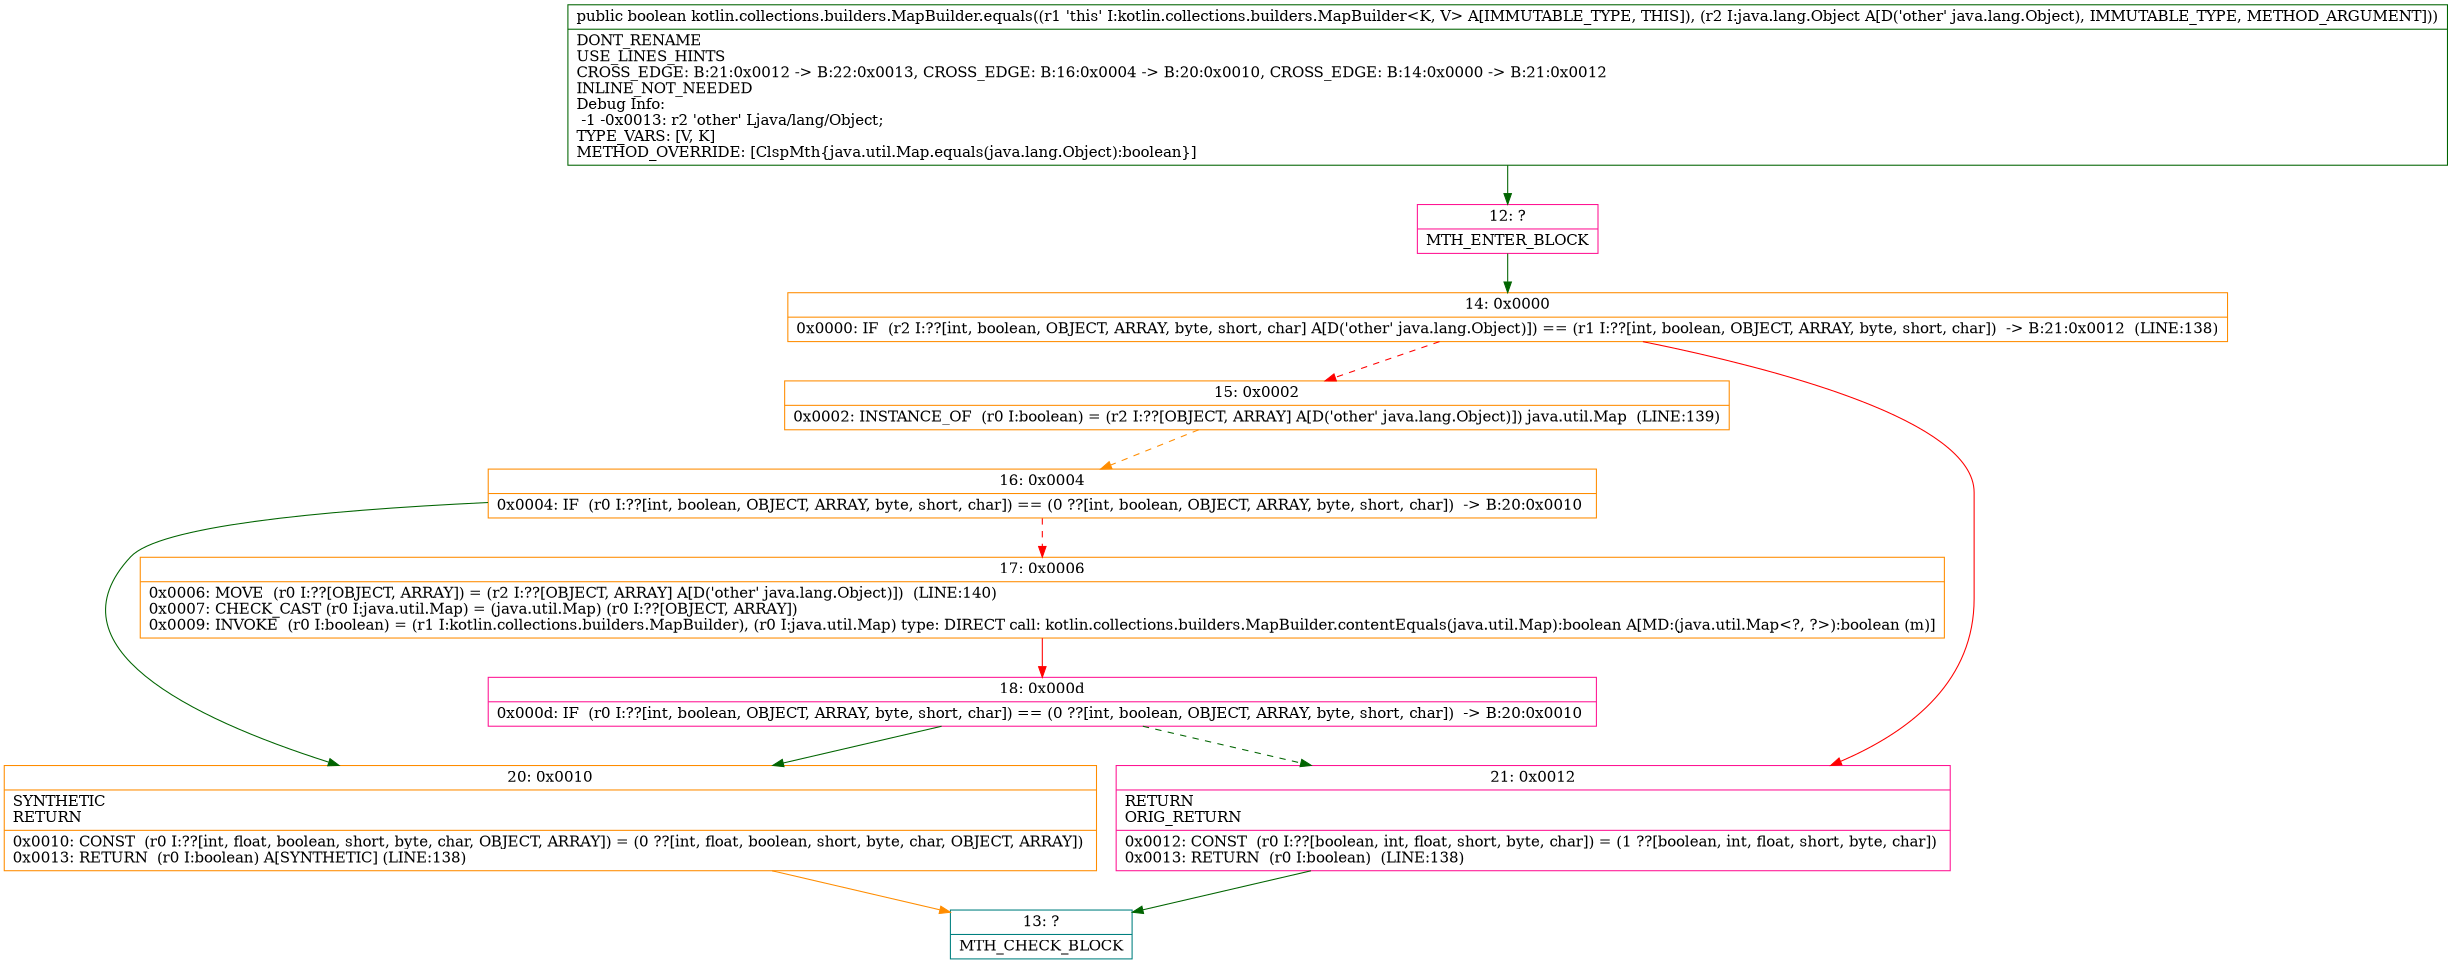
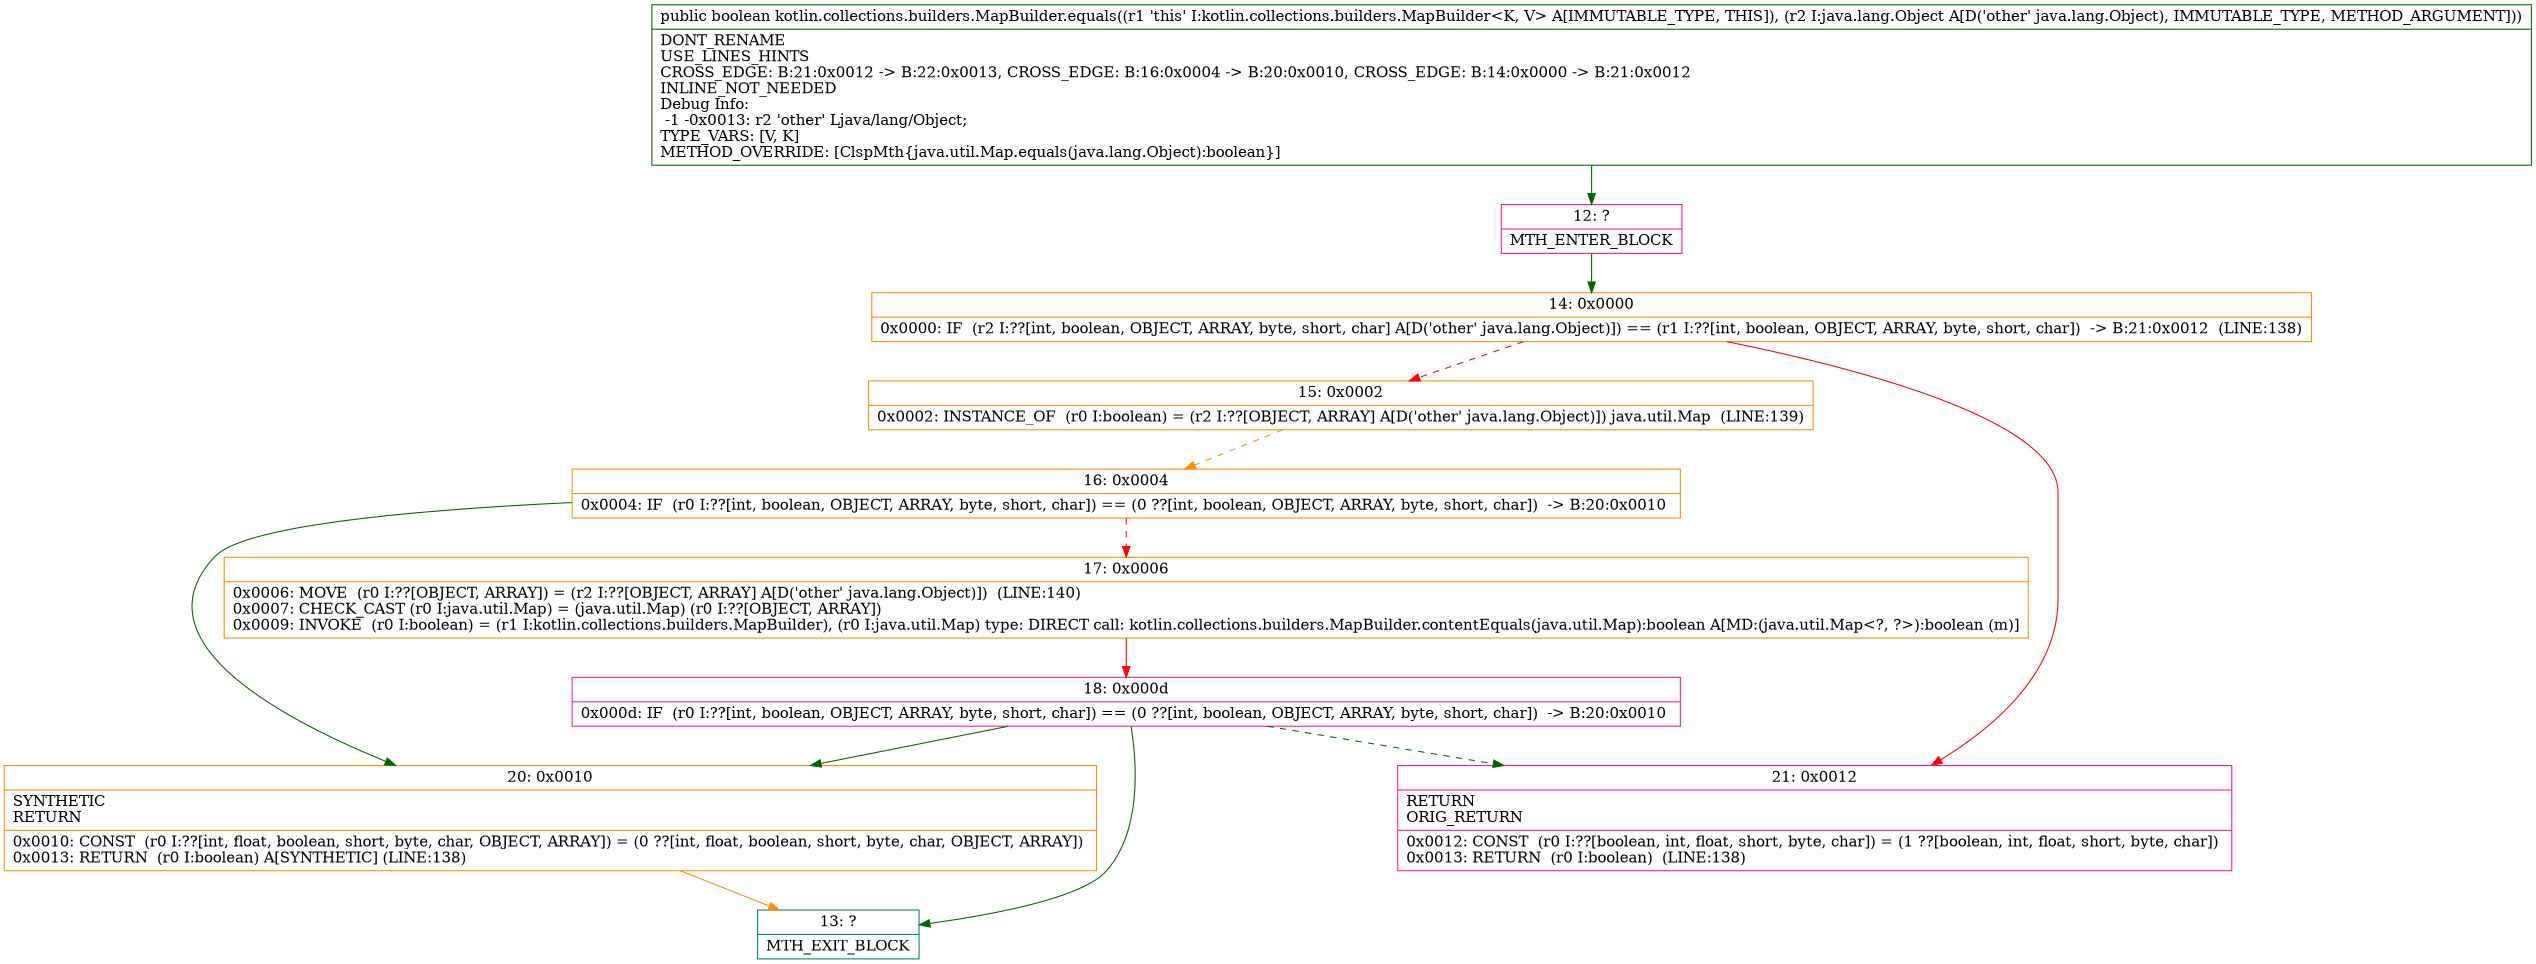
edge "21: 0x0012" -> "13: ?": now "18: 0x000d" -> "13: ?"
node "13: ?": text "MTH_CHECK_BLOCK" -> "MTH_EXIT_BLOCK"
